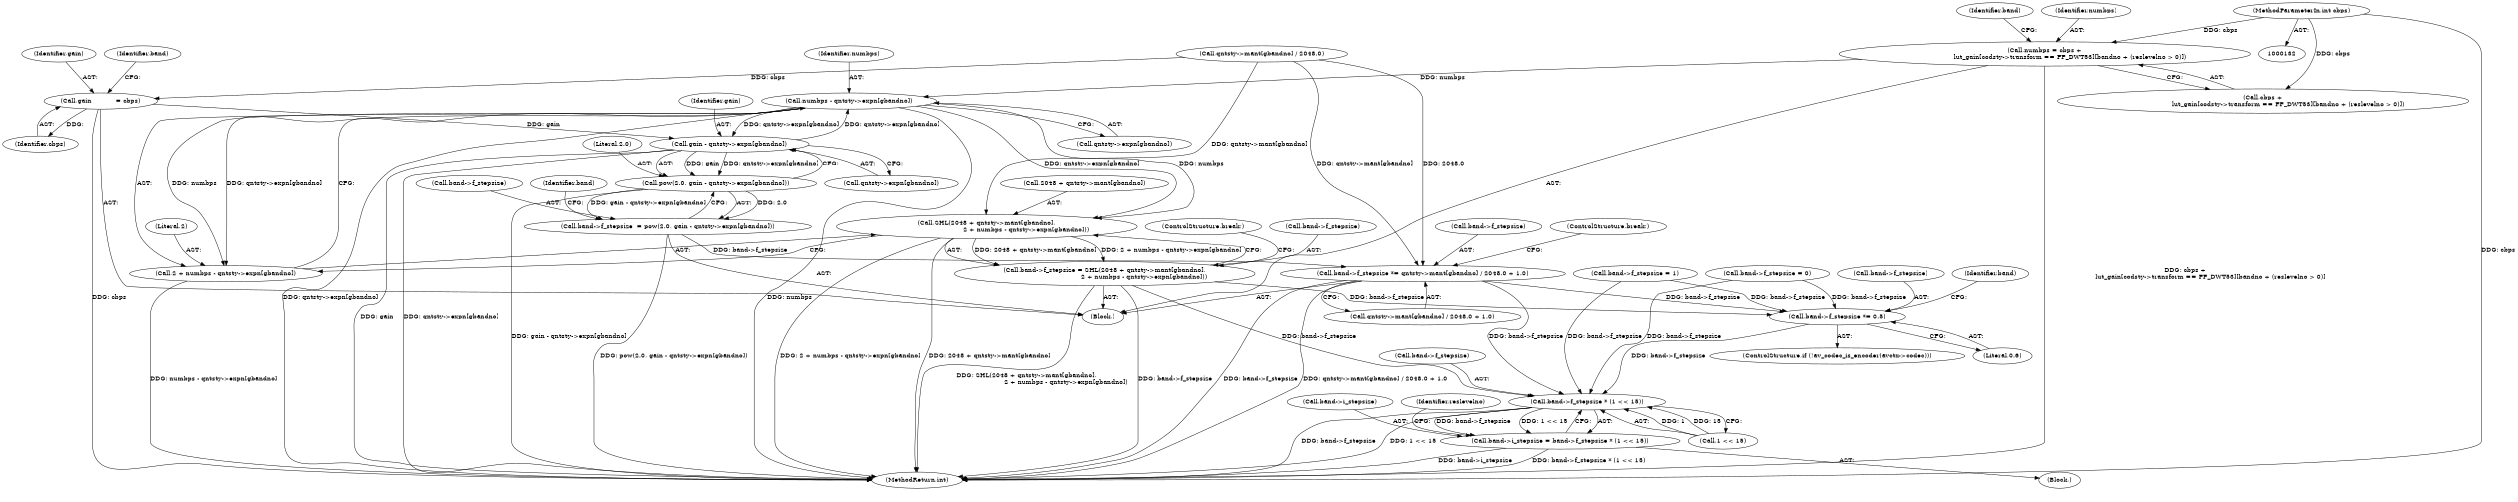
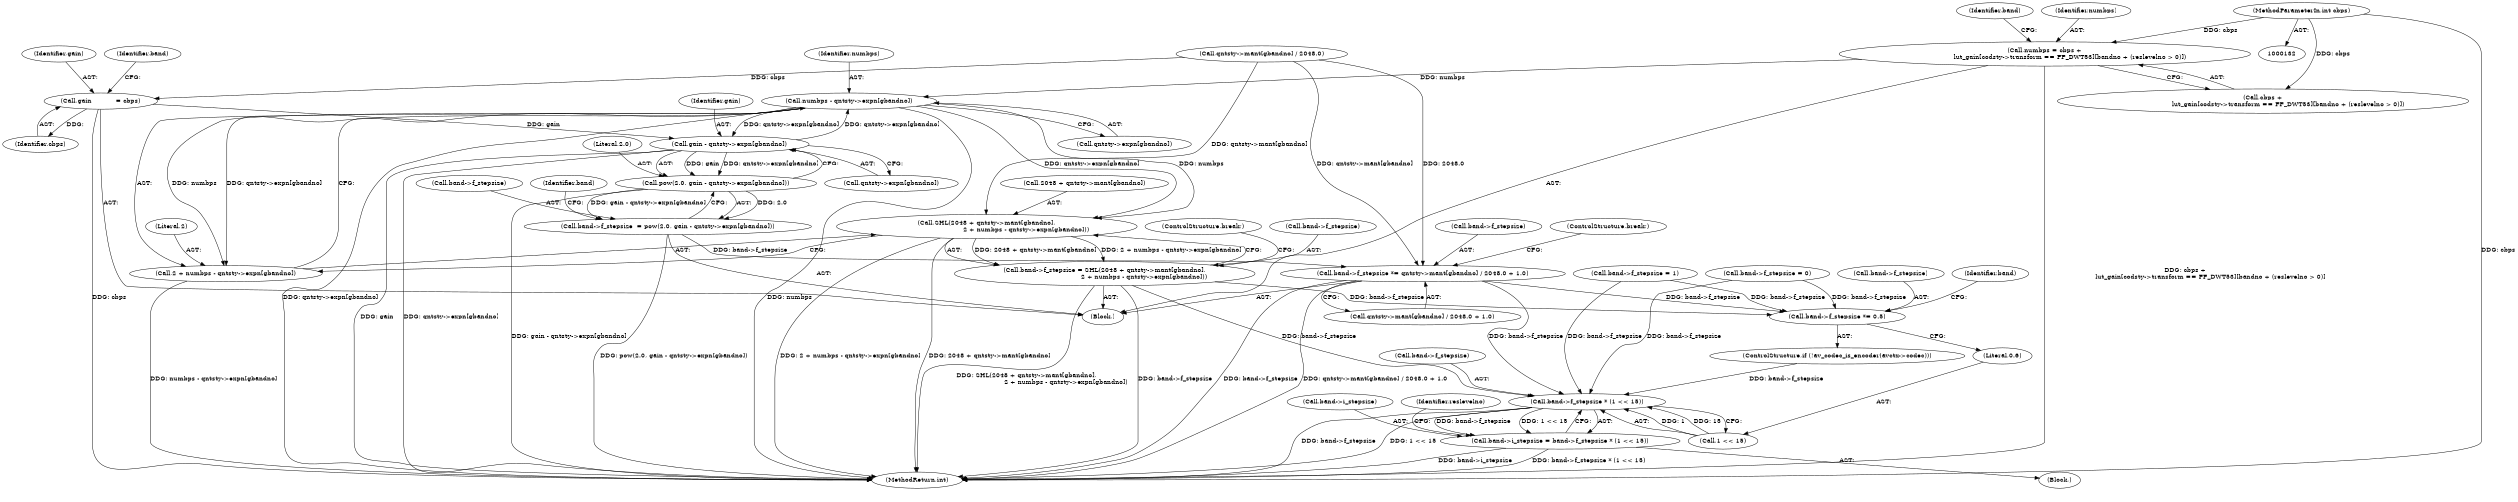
edge "(Literal,0.6)" -> "(Call,band->f_stepsize *= 0.5)": now "(Literal,0.6)" -> "(Call,1 << 15)"
edge "(Call,band->f_stepsize *= 0.5)" -> "(Call,band->f_stepsize * (1 << 15))": now "(ControlStructure,if (!av_codec_is_encoder(avctx->codec)))" -> "(Call,band->f_stepsize * (1 << 15))"
